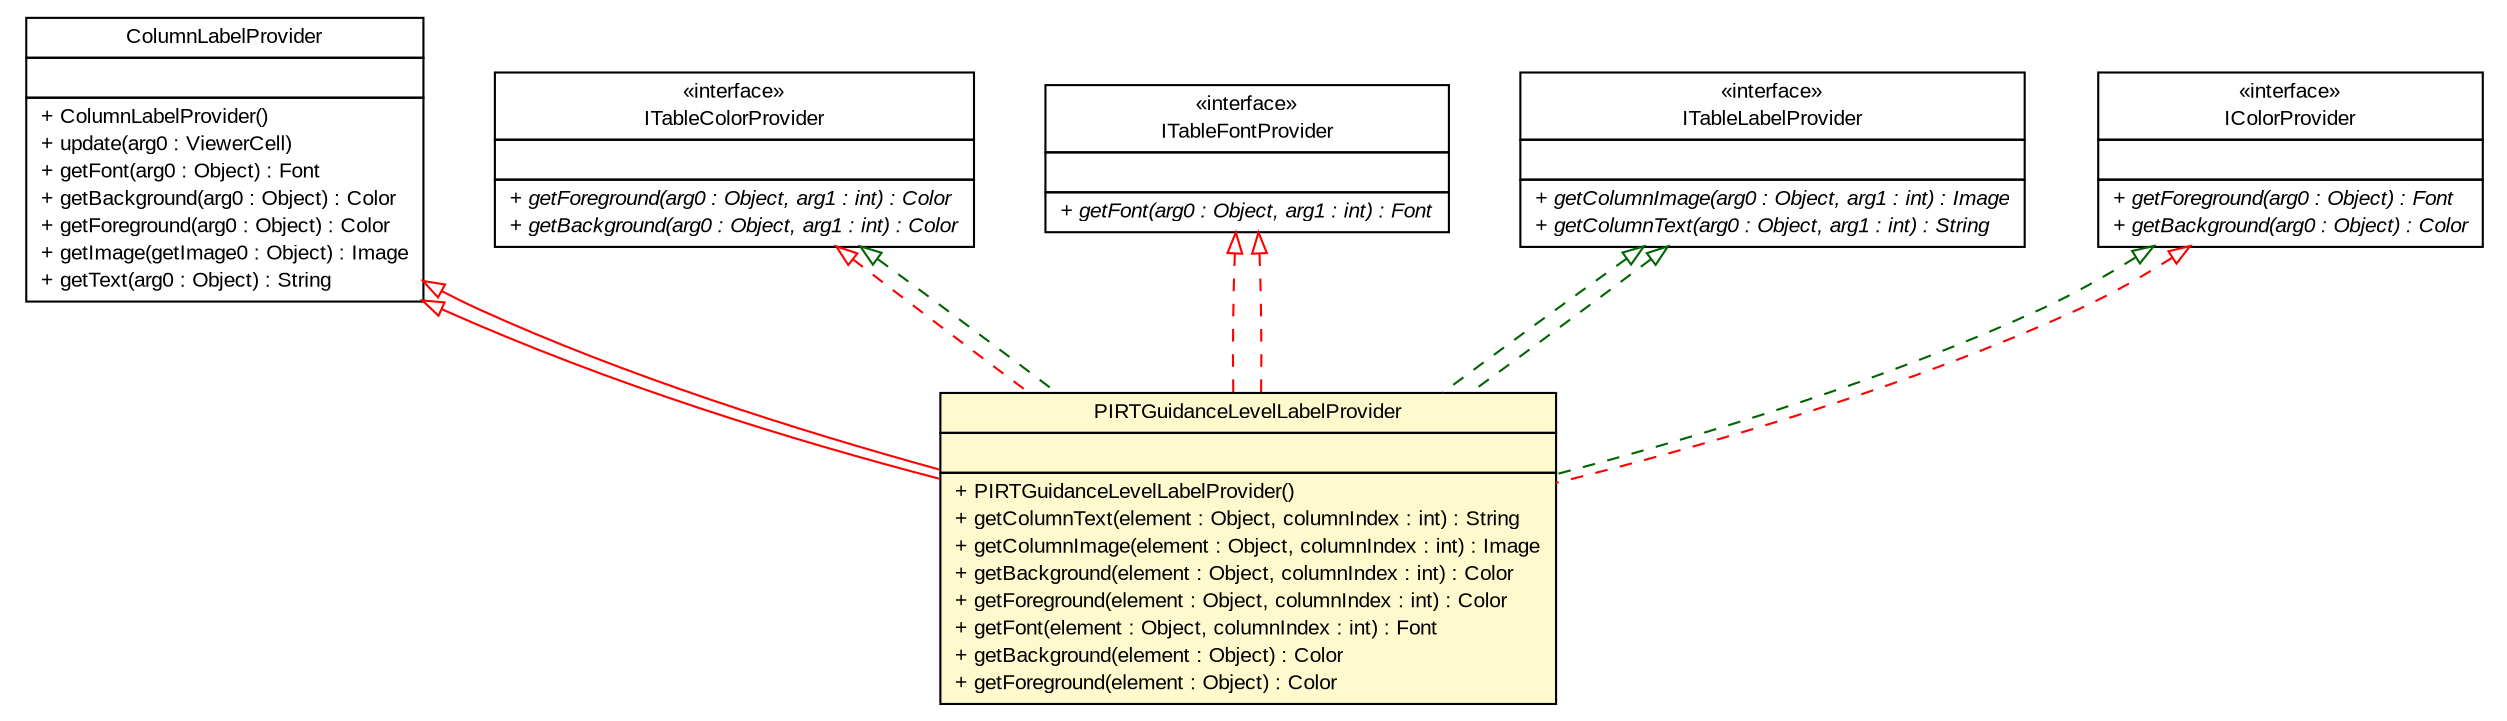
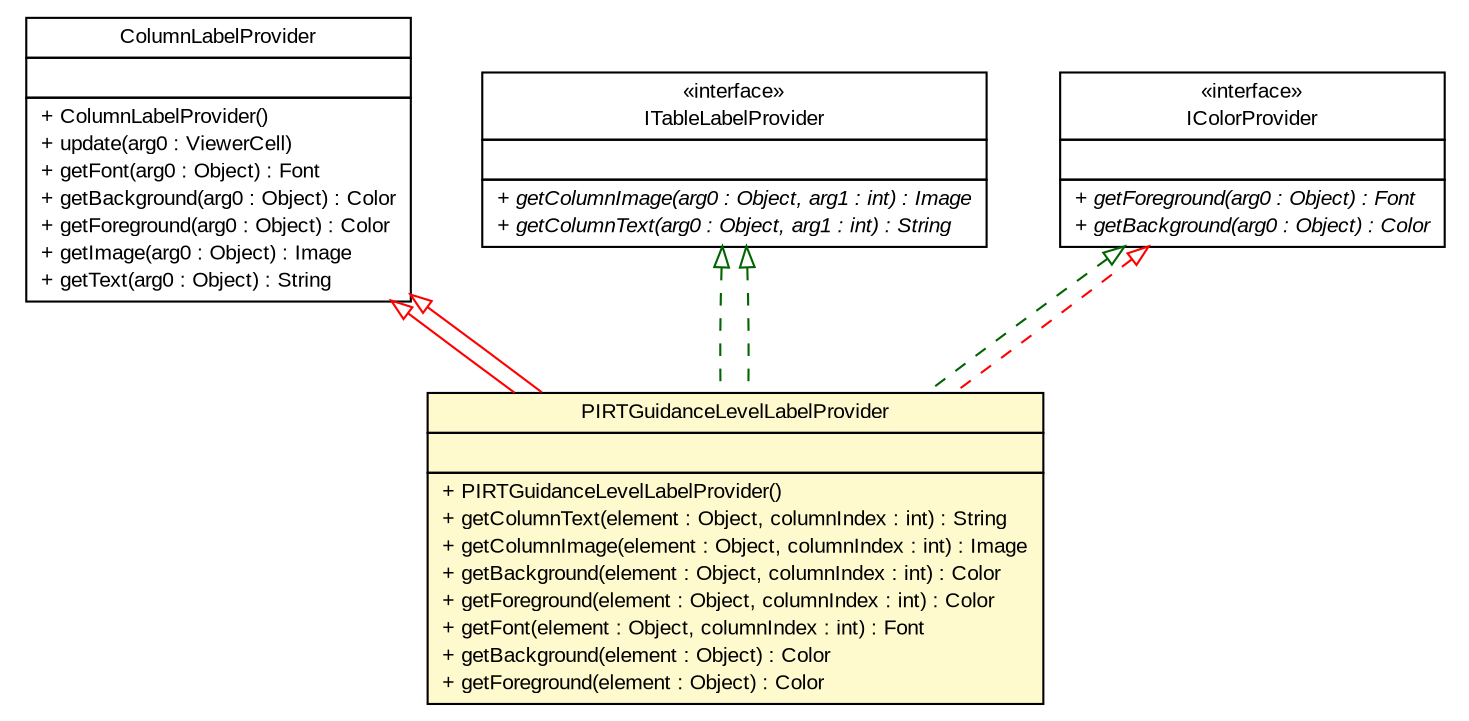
node "ITableColorProvider": removed
node "ITableFontProvider": removed
node "ColumnLabelProvider": text "+ getImage(getImage0 : Object) : Image" -> "+ getImage(arg0 : Object) : Image"
